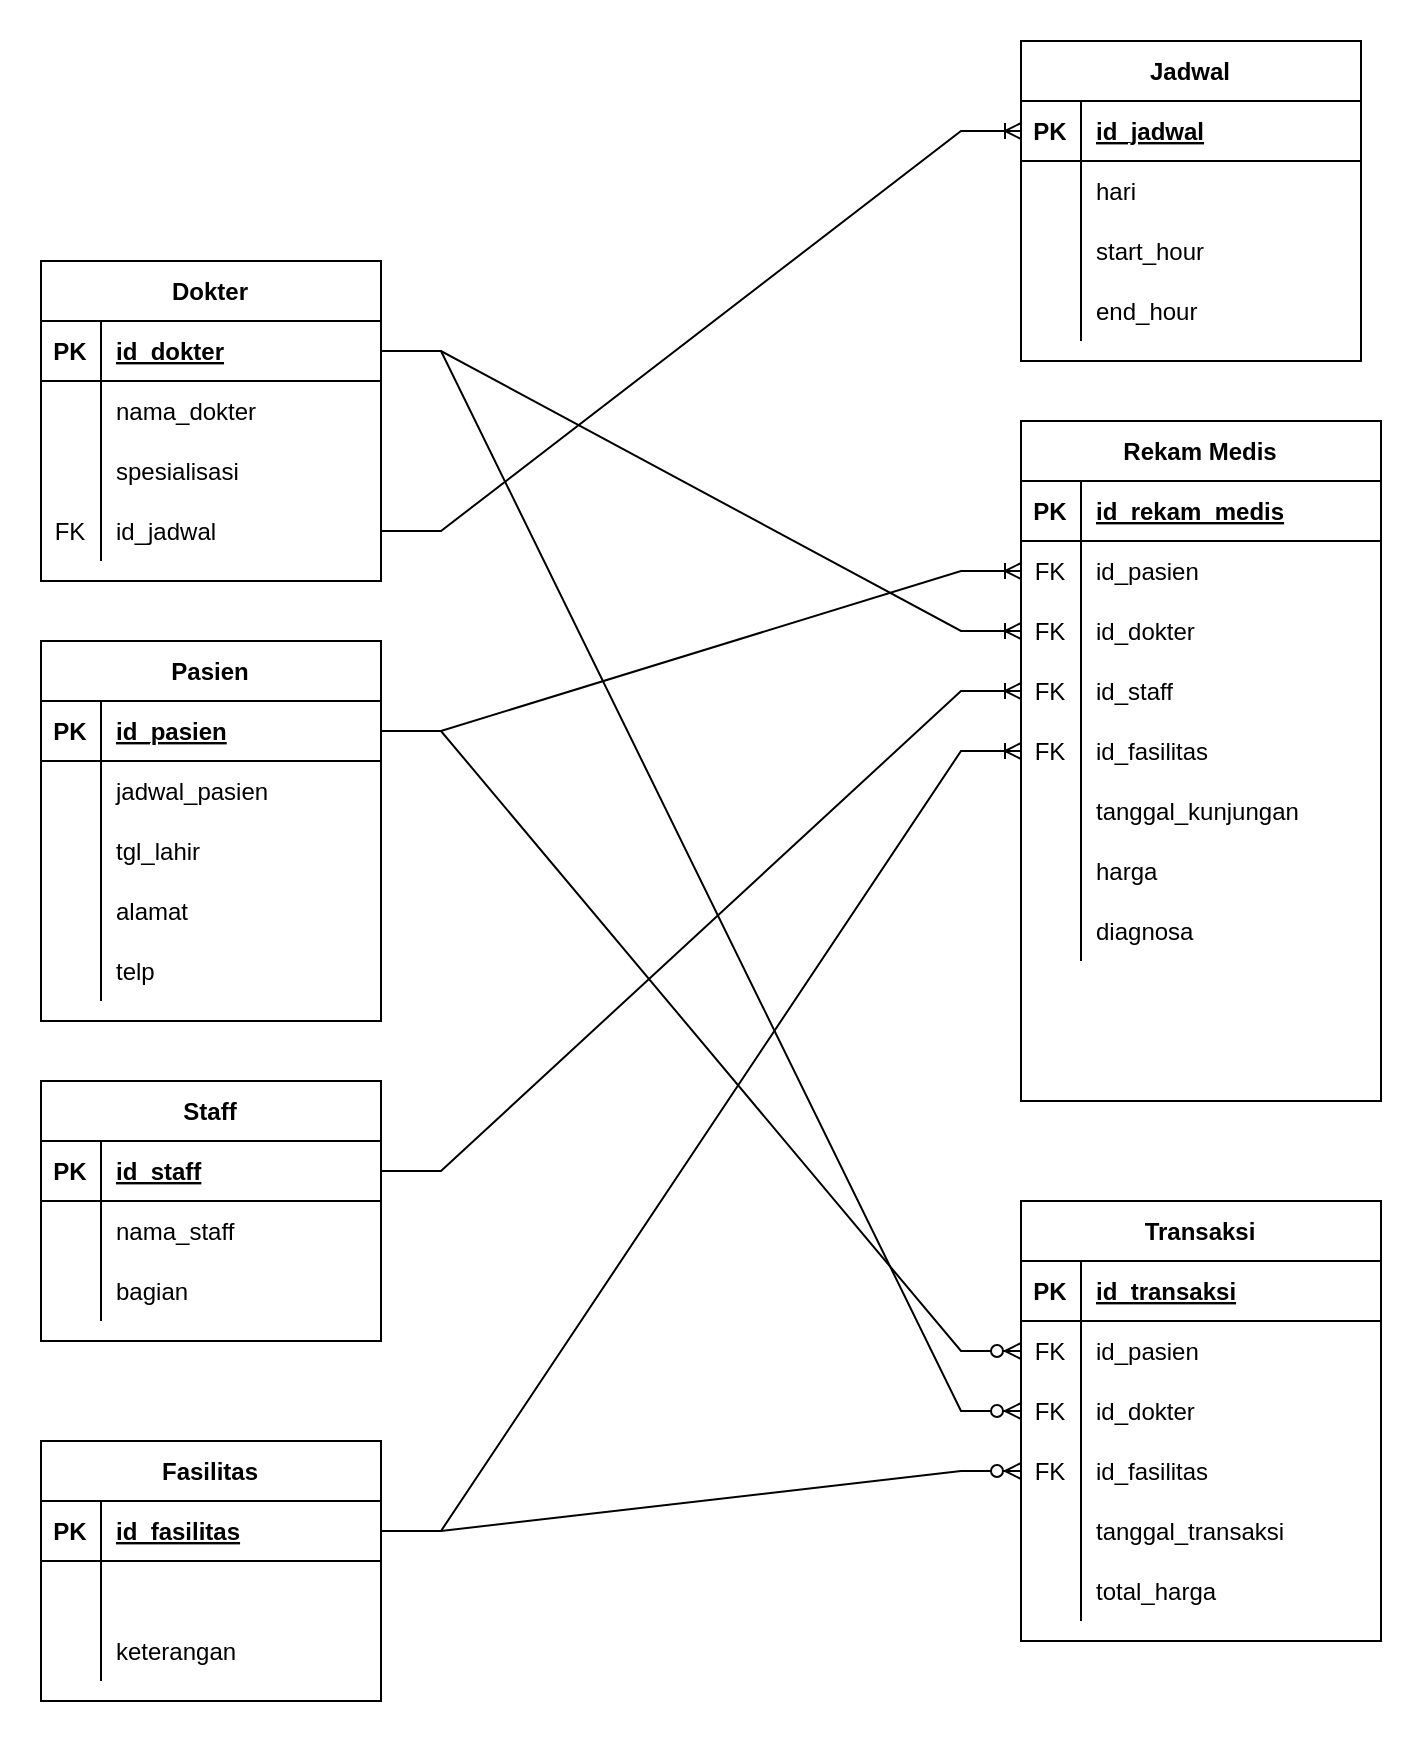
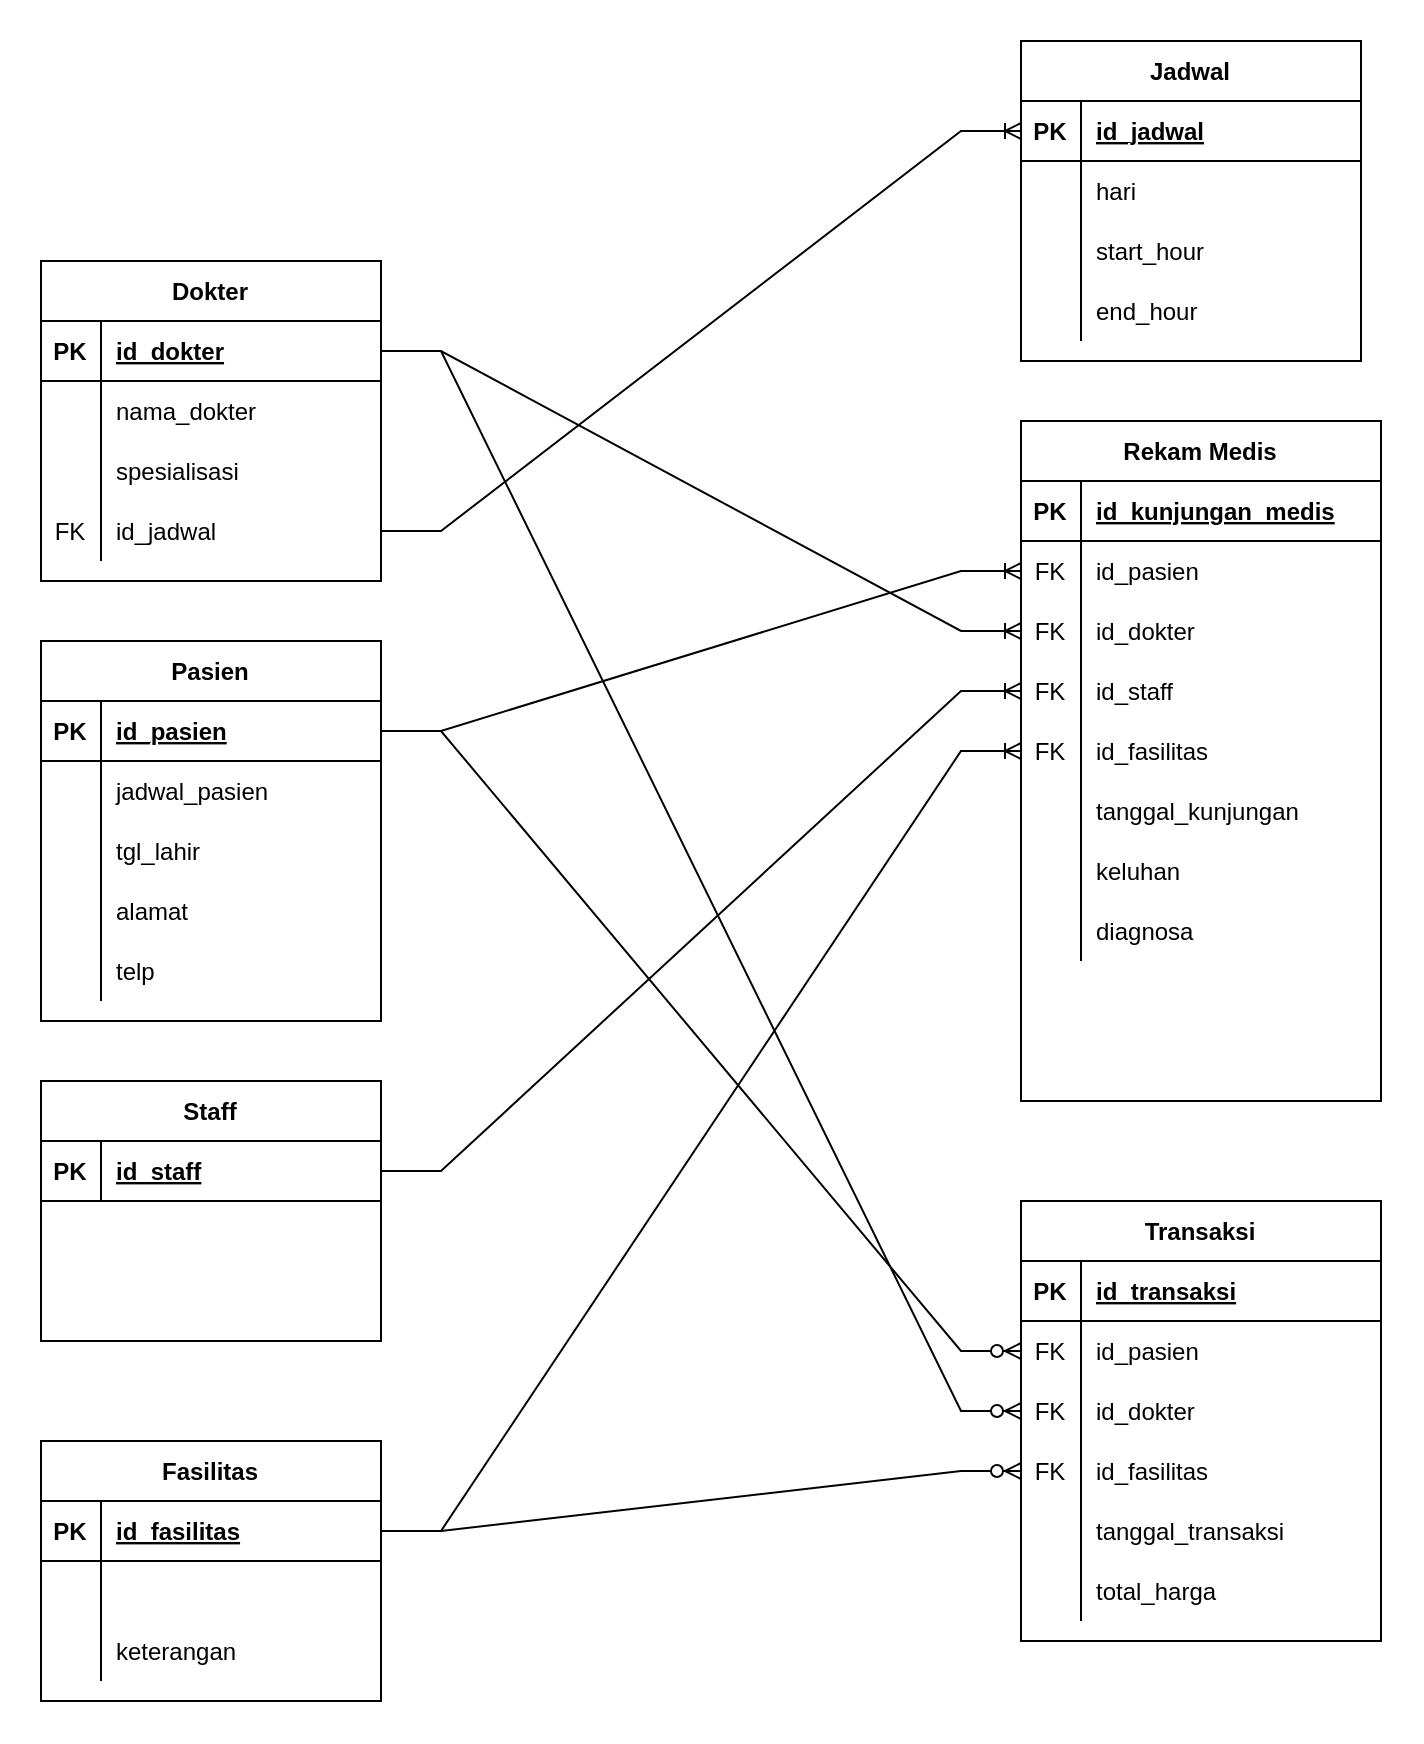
node "id_rekam_medis": label "id_rekam_medis" -> "id_kunjungan_medis"
node "harga": label "harga" -> "keluhan"
node "nama_staff": removed
node "bagian": removed
